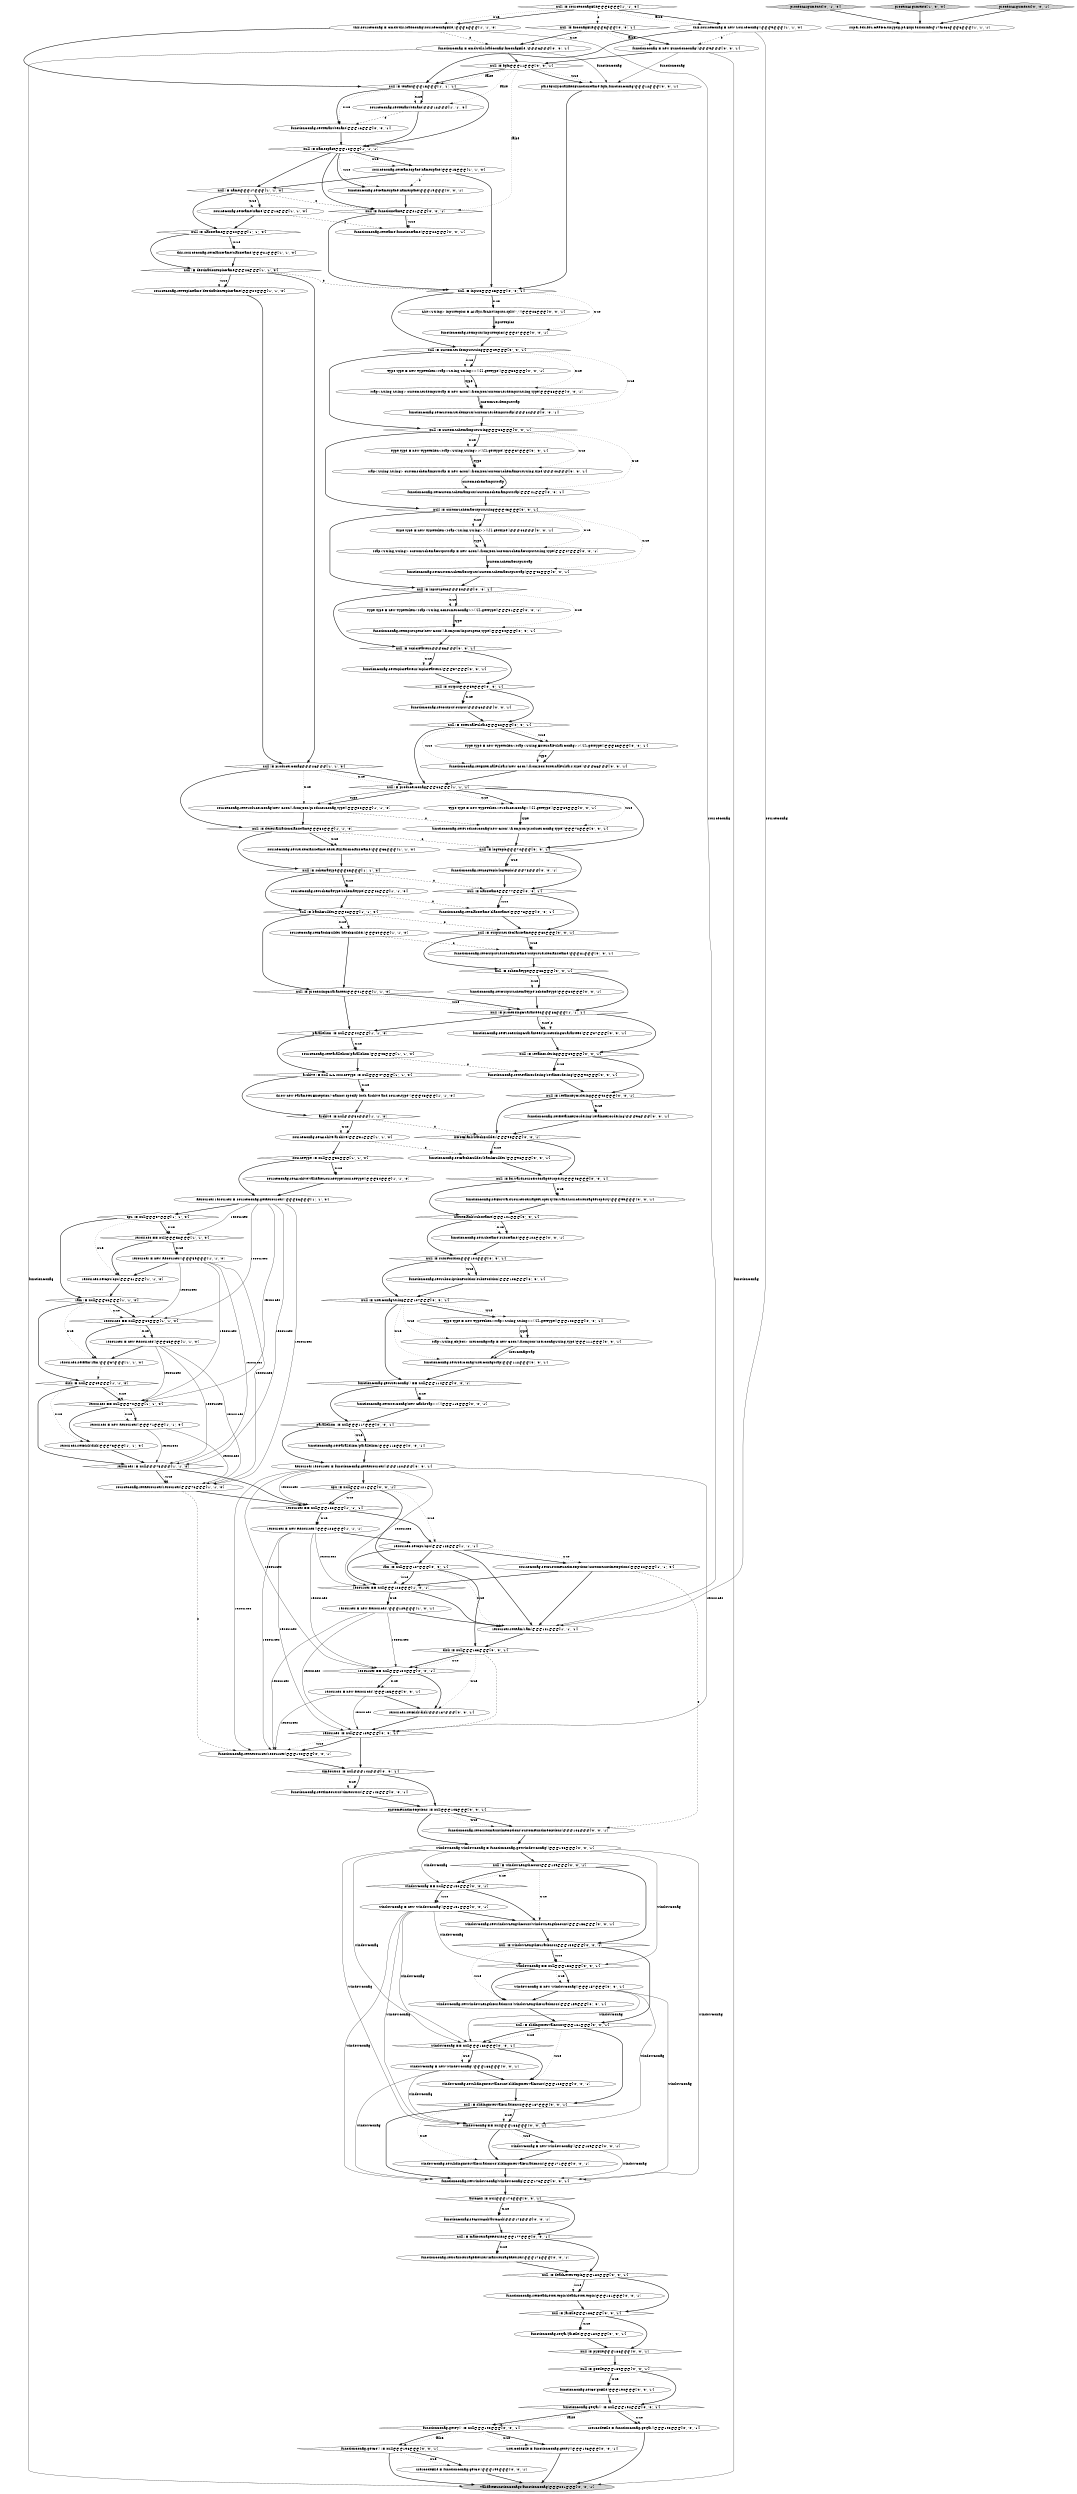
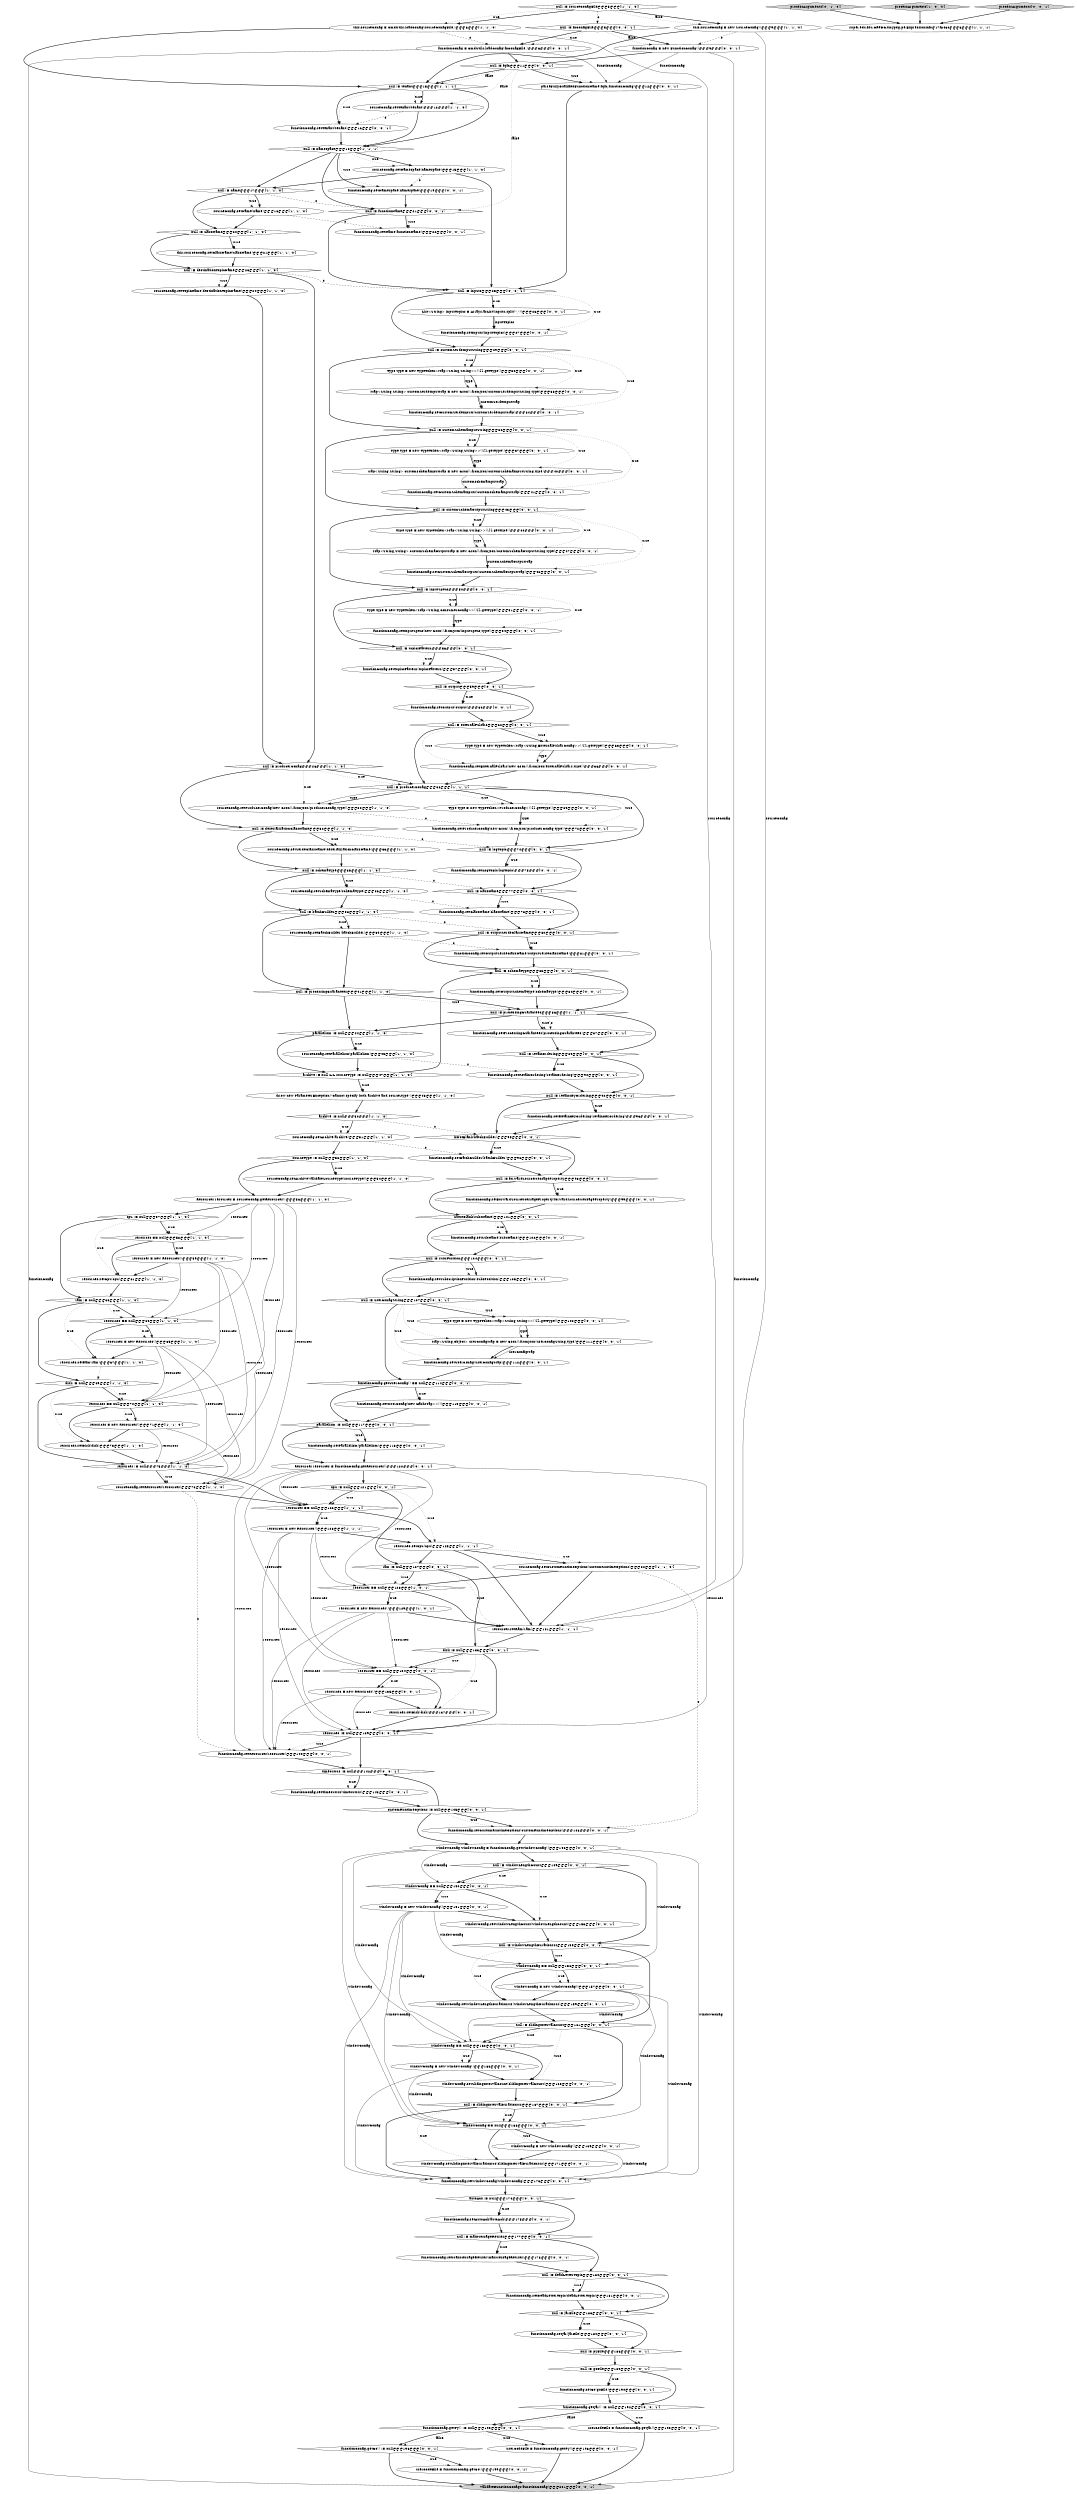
edge "archive != null && sourceType != null@@@47@@@['1', '1', '0']" -> "archive != null@@@50@@@['1', '1', '0']": now "archive != null && sourceType != null@@@47@@@['1', '1', '0']" -> "null != schemaType@@@83@@@['0', '0', '1']"
edge "resources = new Resources()@@@71@@@['1', '1', '0']" -> "resources.setDisk(disk)@@@73@@@['1', '1', '0']": added
edge "resources.setCpu(cpu)@@@125@@@['1', '1', '1']" -> "resources == null@@@128@@@['1', '0', '1']": removed
edge "disk != null@@@133@@@['0', '0', '1']" -> "resources != null@@@139@@@['0', '0', '1']": style dashed -> bold
edge "timeoutMs != null@@@142@@@['0', '0', '1']" -> "customRuntimeOptions != null@@@145@@@['0', '0', '1']": reversed
